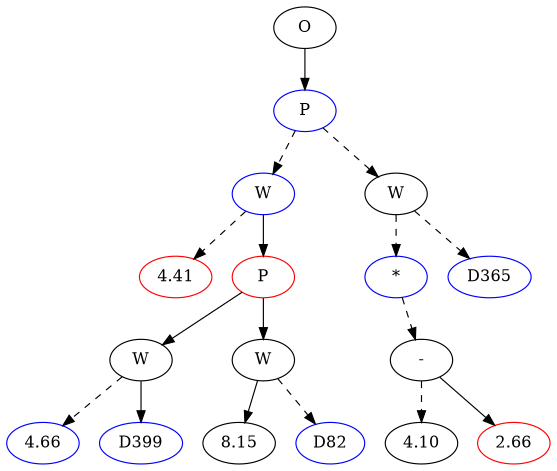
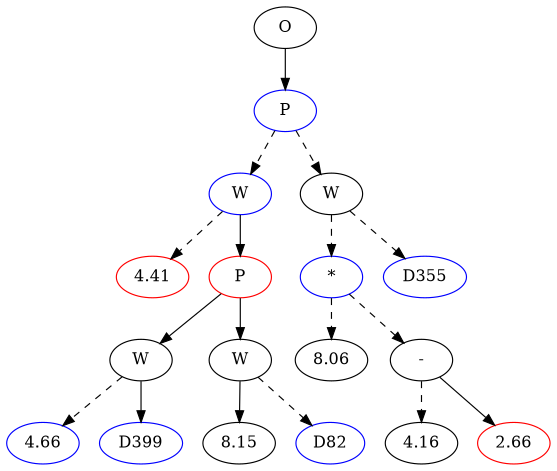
node "D365": label "D365" -> "D355"
node "8.06": added
node "4.10": label "4.10" -> "4.16"
